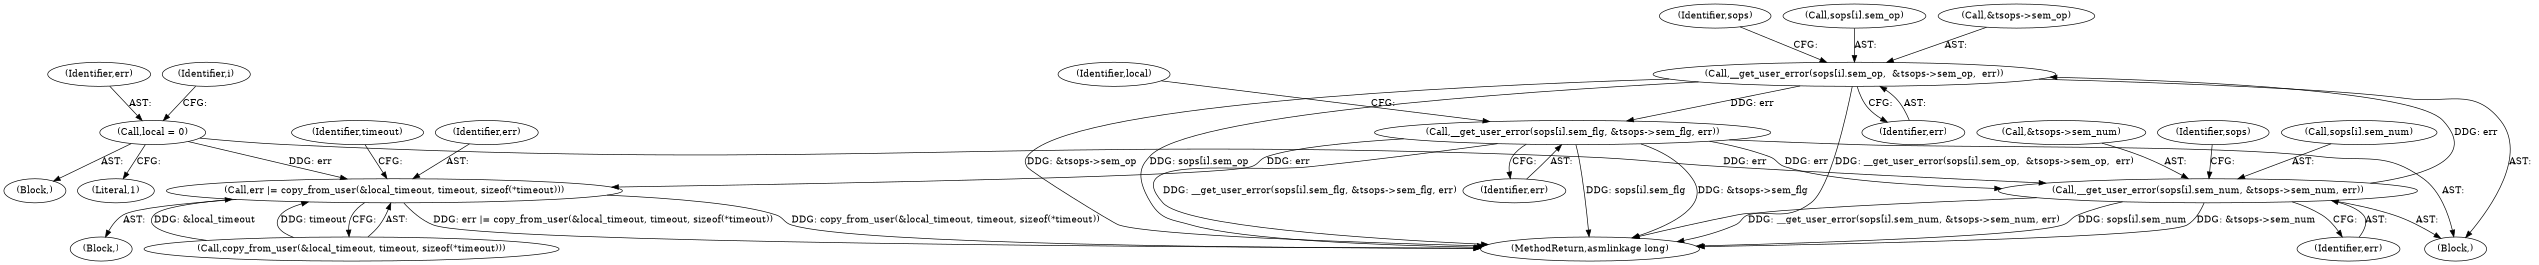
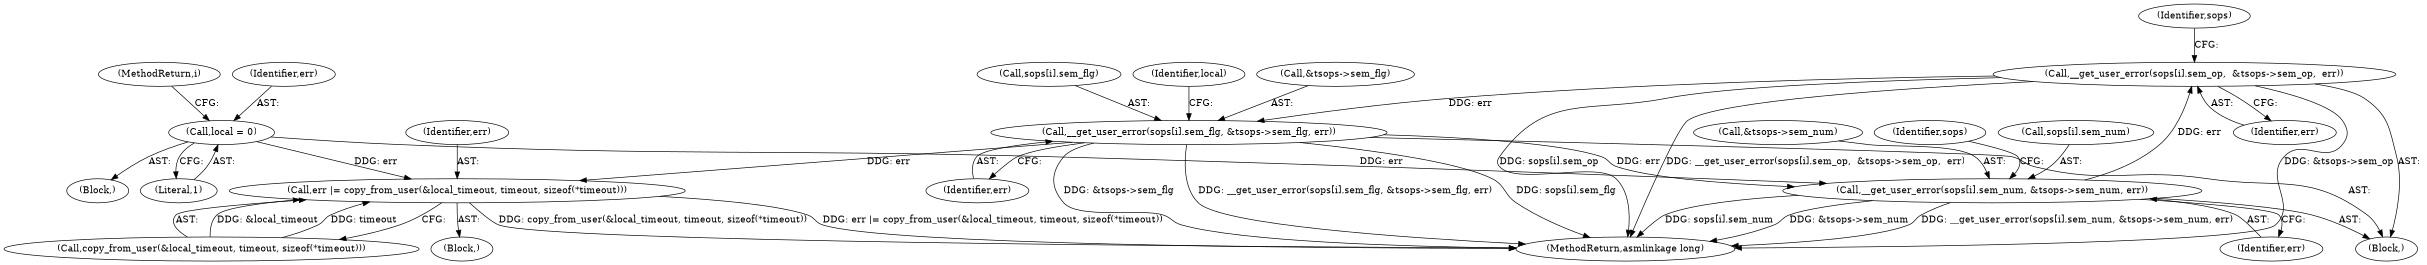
node "(Call,sops[i].sem_op)": removed
node "(Call,&tsops->sem_op)": removed
node "(Identifier,i)": label "(Identifier,i)" -> "(MethodReturn,i)"
node "(Call,sops[i].sem_flg)": added
node "(Call,&tsops->sem_flg)": added
node "(Identifier,timeout)": removed
edge "(Literal,1)" -> "(Call,local = 0)": added, label "AST:"
